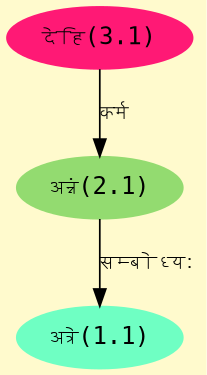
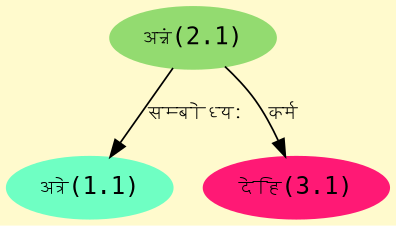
edge "देहि(3.1)" -> "अन्नं(2.1)": reversed
